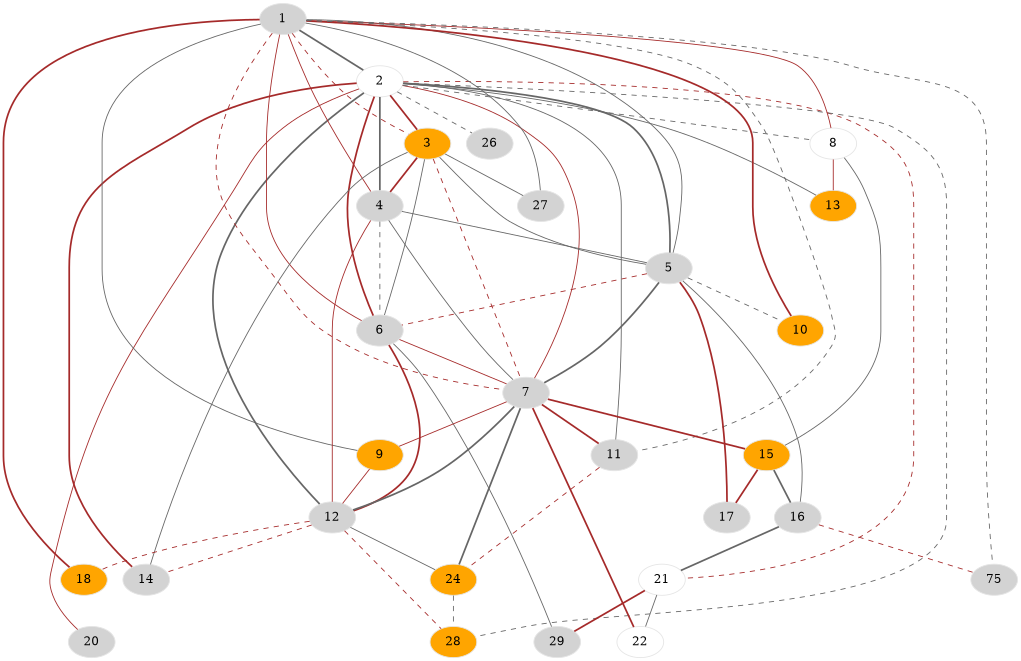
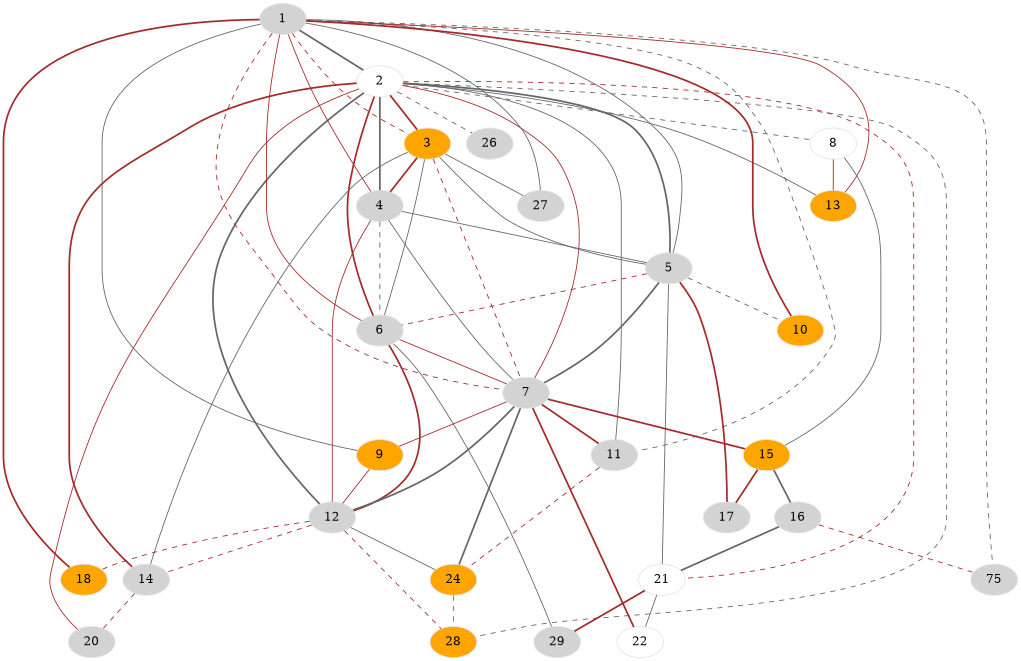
edge "1" -- "8": now "1" -- "13"
edge "5" -- "16": now "5" -- "21"
edge "14" -- "20": added
